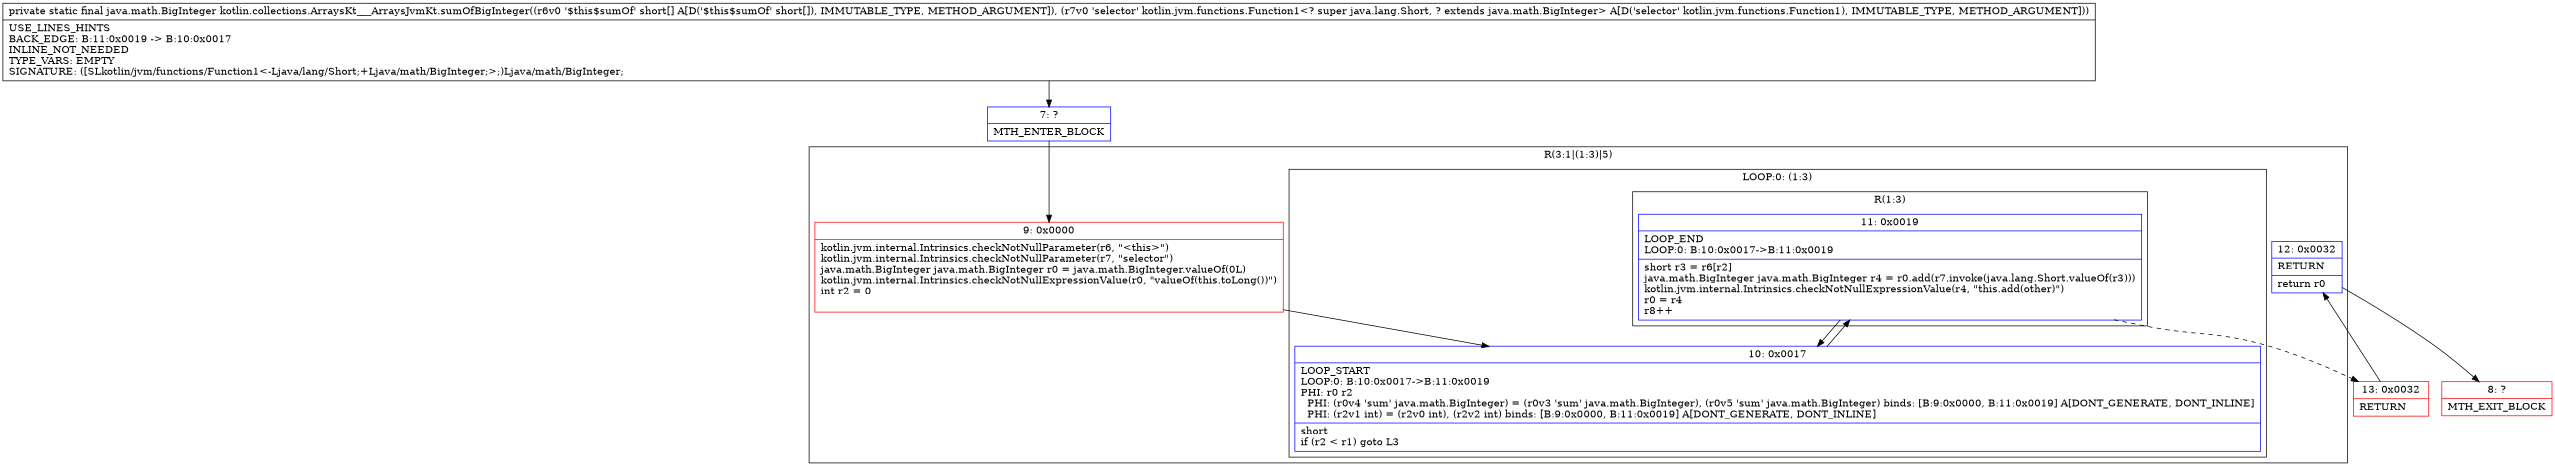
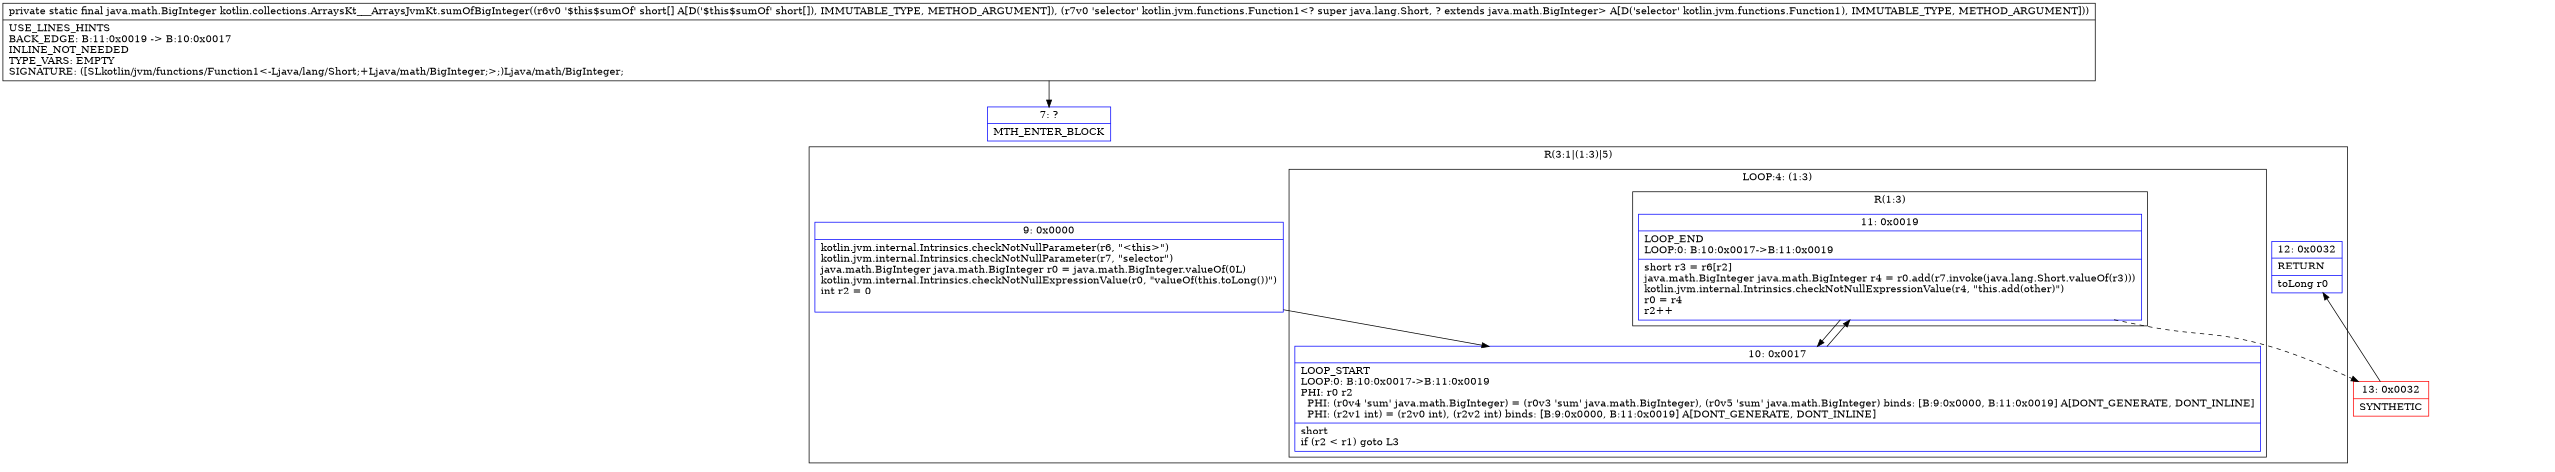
edge "7: ?" -> "9: 0x0000": removed
cluster "LOOP:0: (1:3)": label "LOOP:0: (1:3)" -> "LOOP:4: (1:3)"
node "9: 0x0000": color red -> blue
node "12: 0x0032": text "return r0" -> "toLong r0"
node "11: 0x0019": text "r8++" -> "r2++"
node "8: ?": removed
node "13: 0x0032": text "RETURN" -> "SYNTHETIC"
